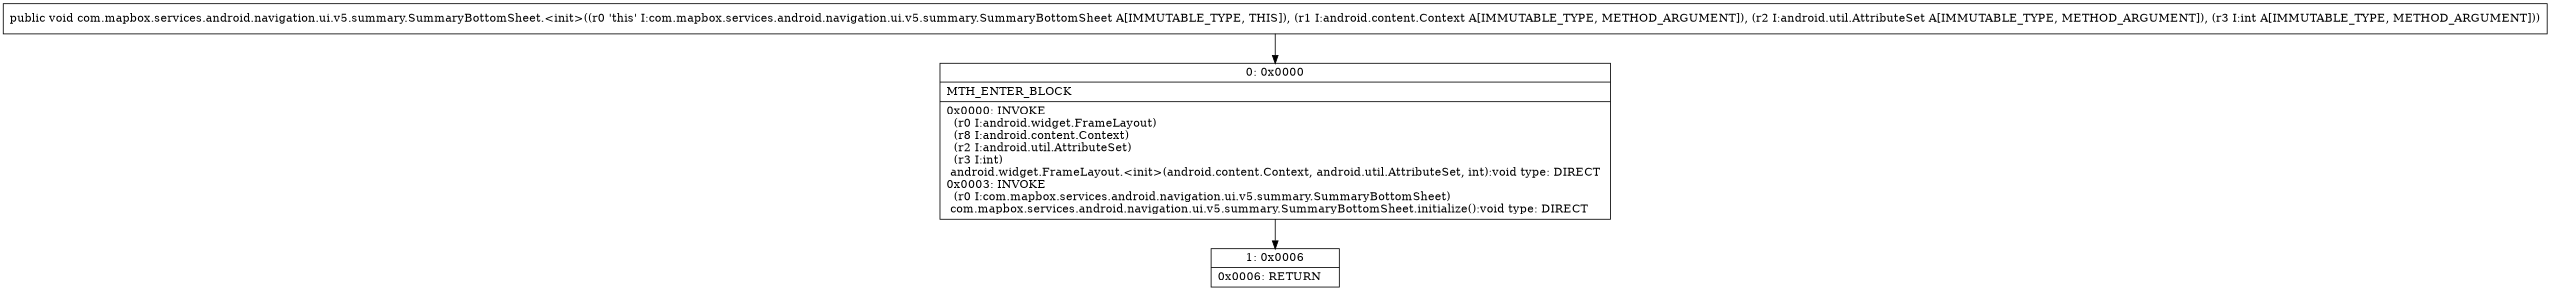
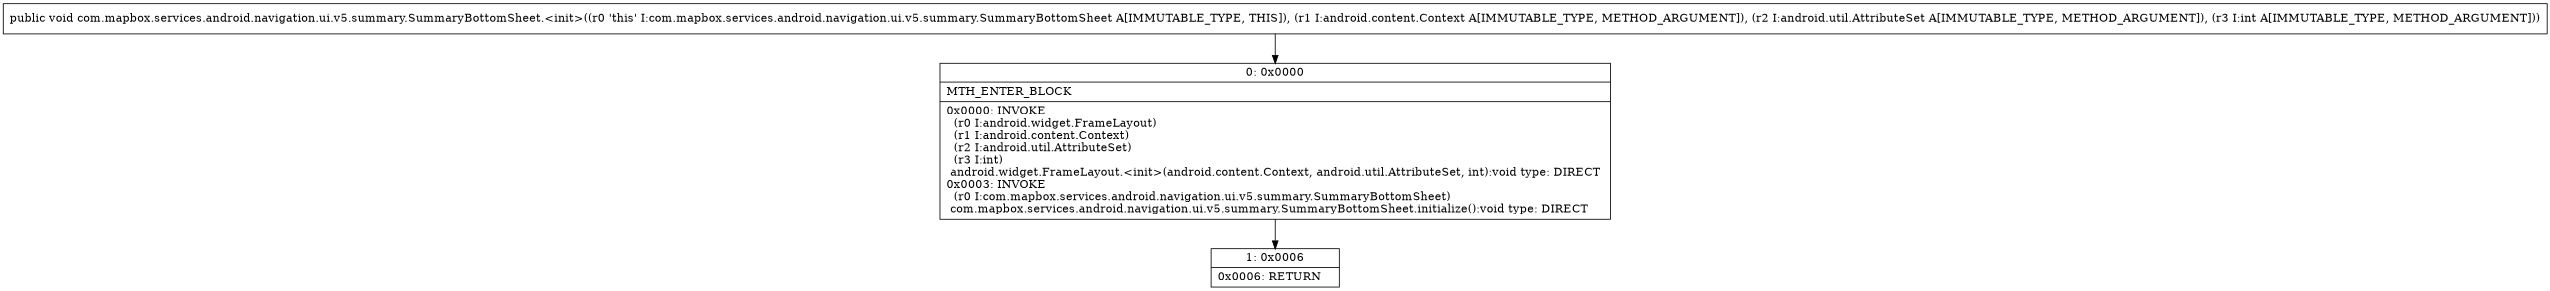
node "0: 0x0000": text "(r8 I:android.content.Context)" -> "(r1 I:android.content.Context)"
